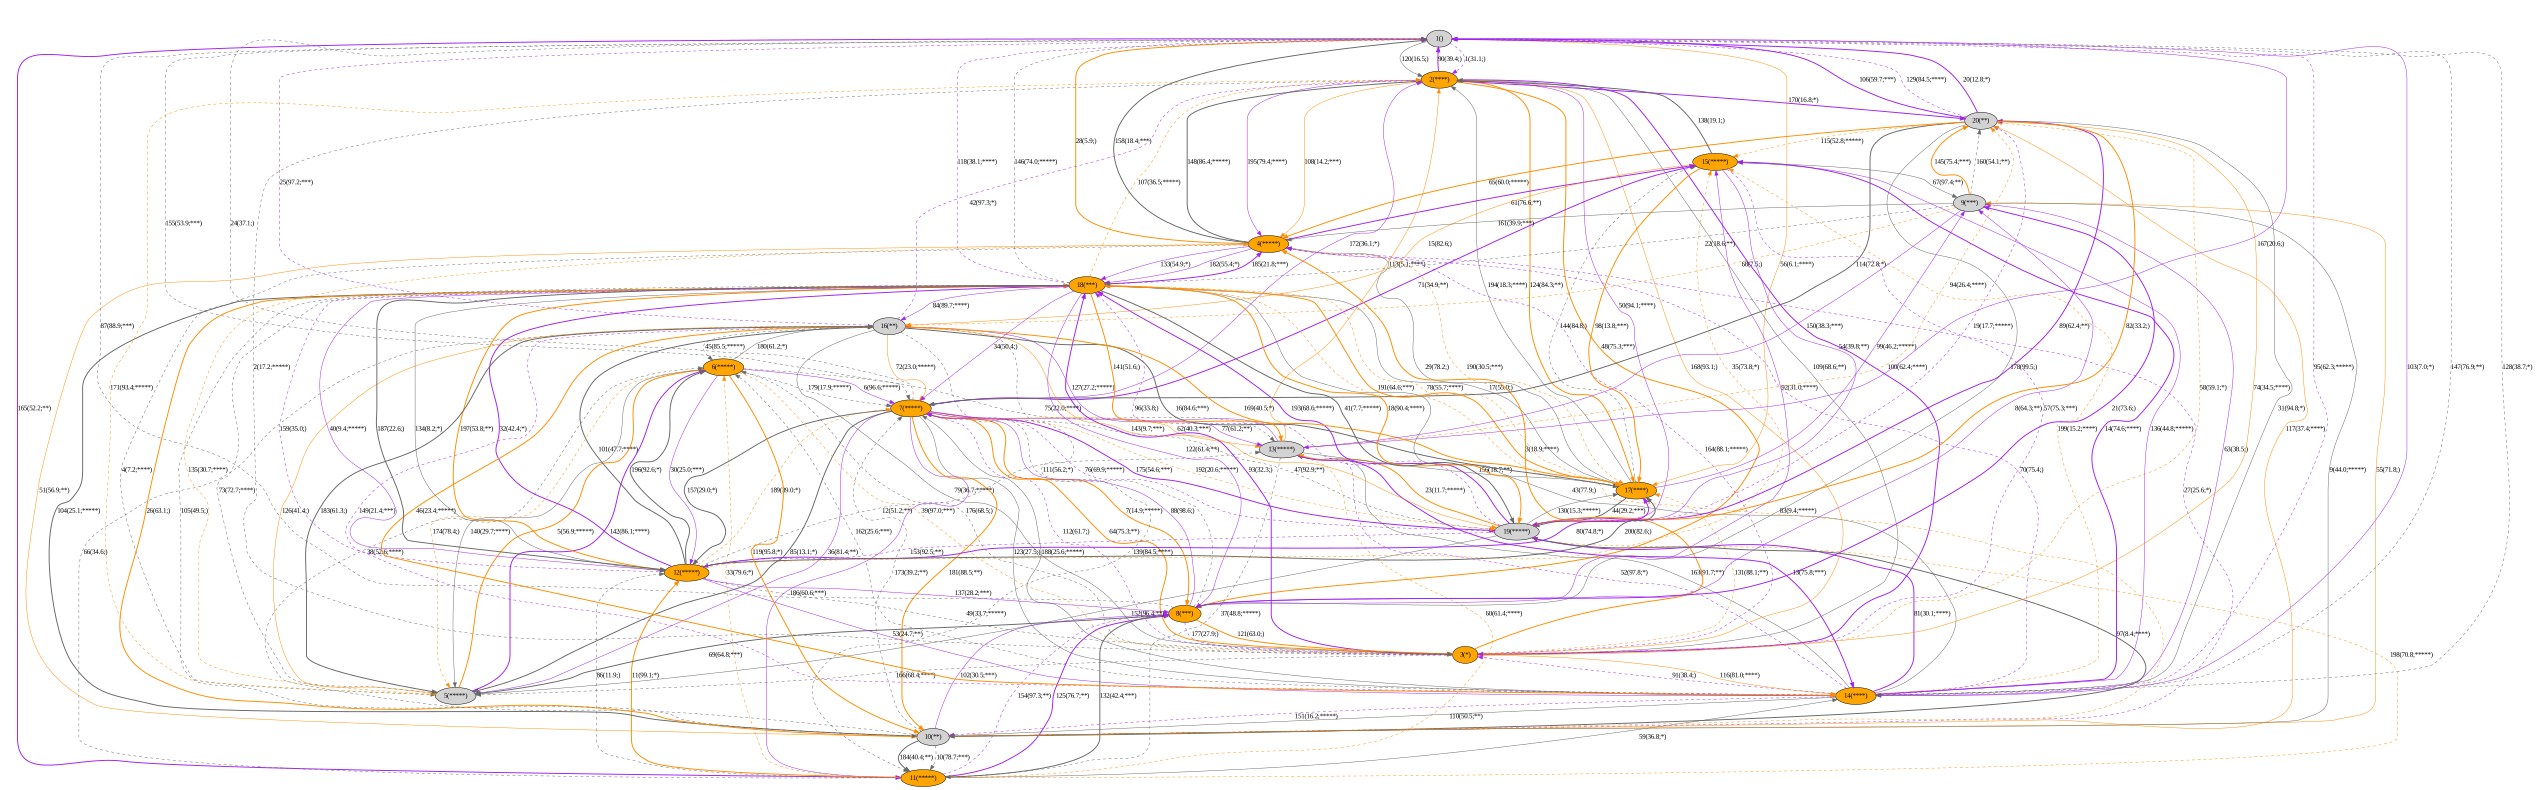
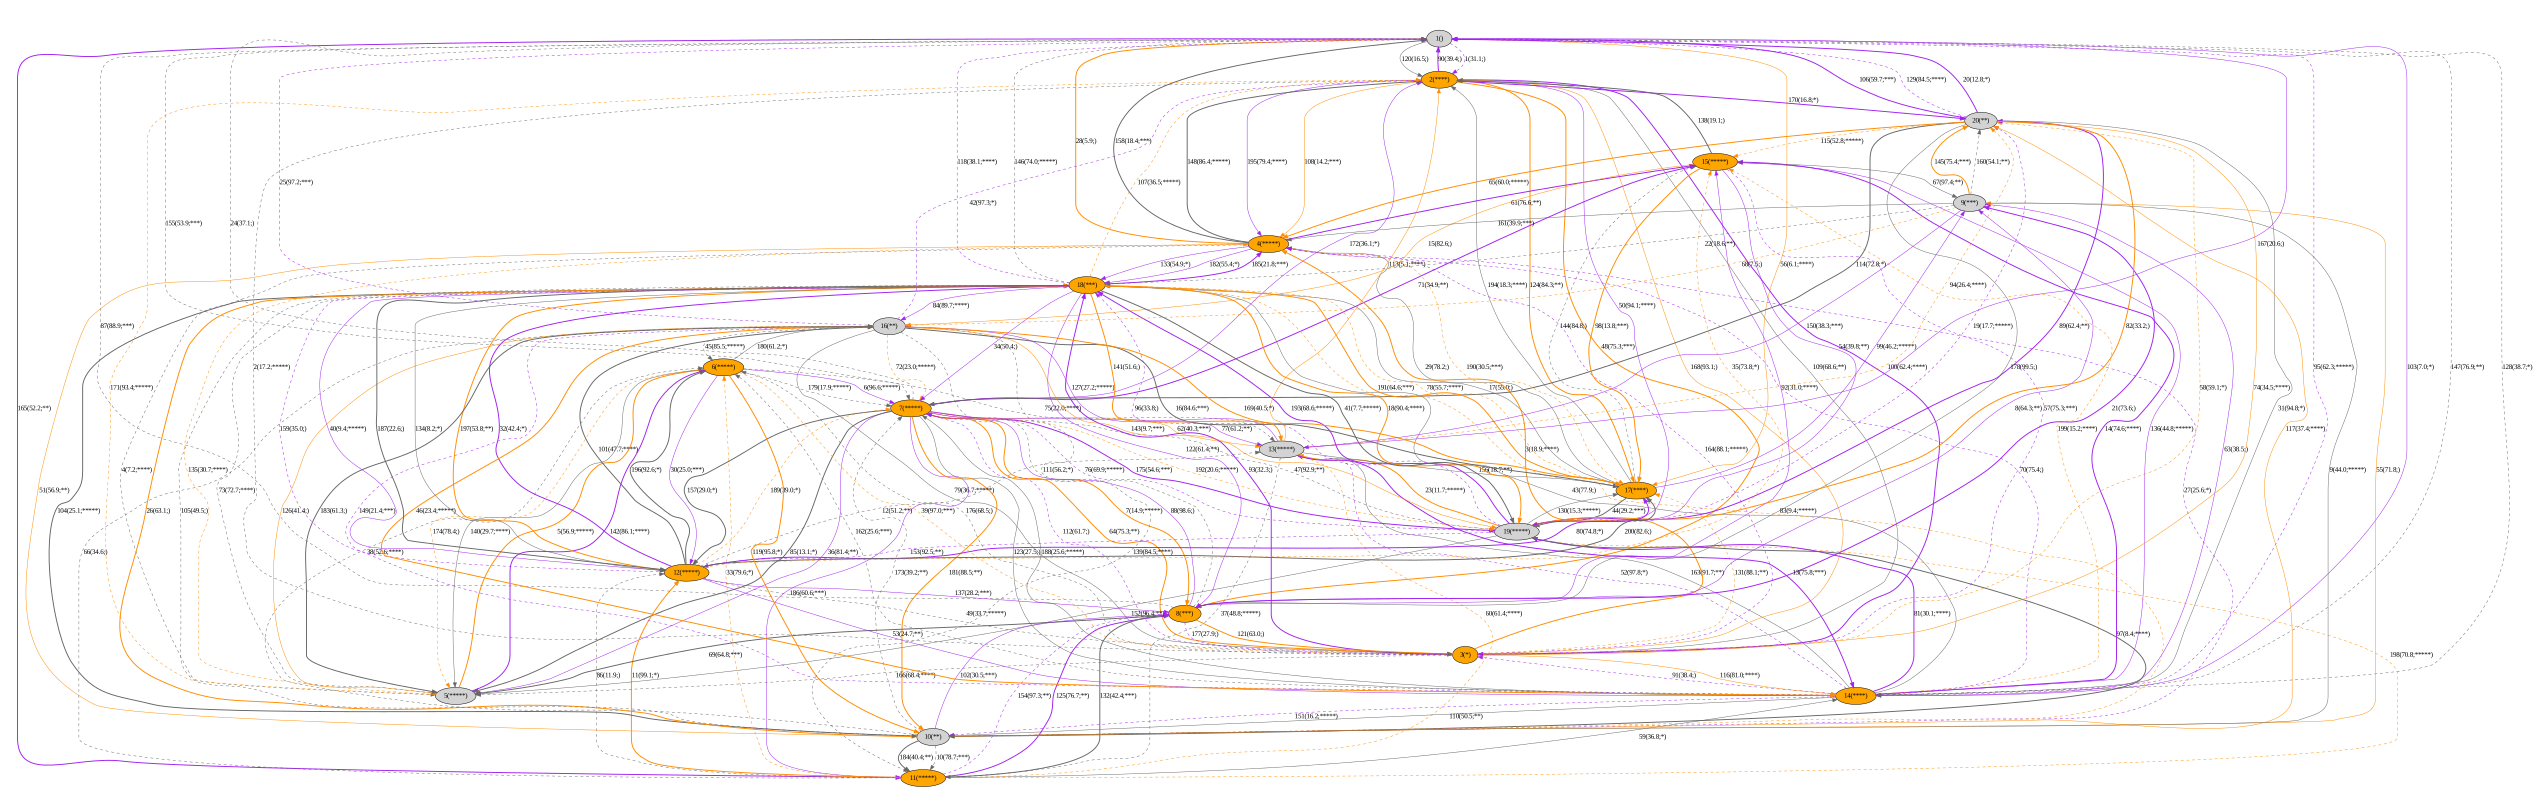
edge "16(**)" -> "7(*****)": style solid -> dashed
